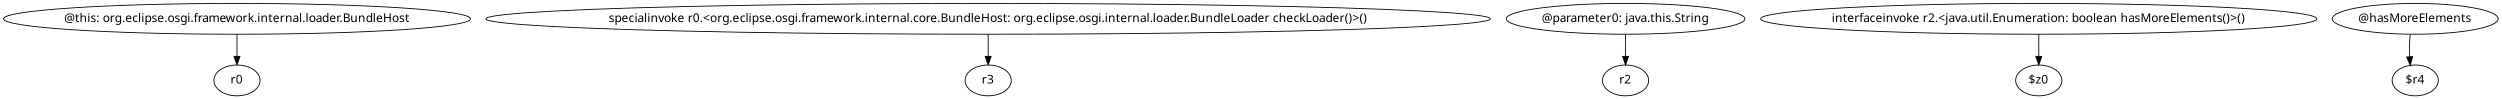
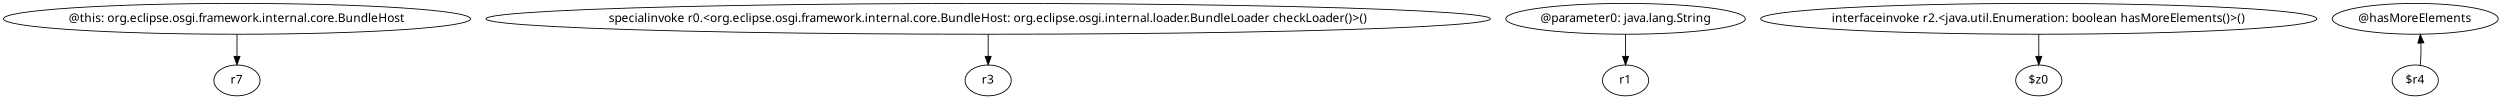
node "@this: org.eclipse.osgi.framework.internal.loader.BundleHost": label "@this: org.eclipse.osgi.framework.internal.loader.BundleHost" -> "@this: org.eclipse.osgi.framework.internal.core.BundleHost"
node "@parameter0: java.this.String": label "@parameter0: java.this.String" -> "@parameter0: java.lang.String"
edge "@hasMoreElements" -> "$r4": reversed
node "r0": label "r0" -> "r7"
node "r2": label "r2" -> "r1"
